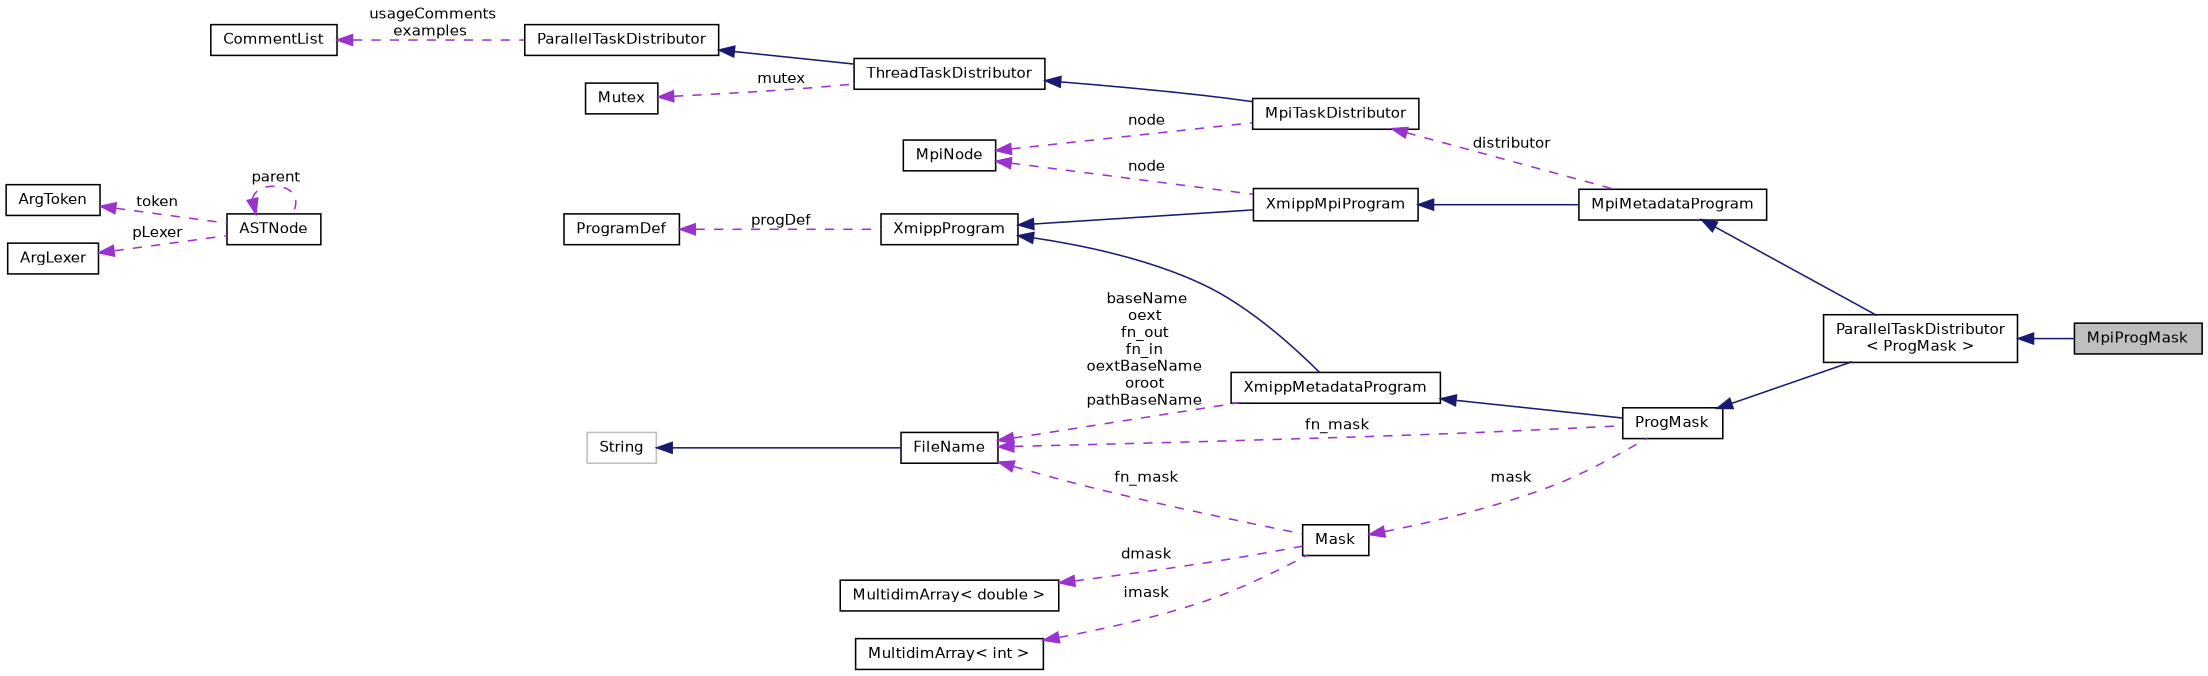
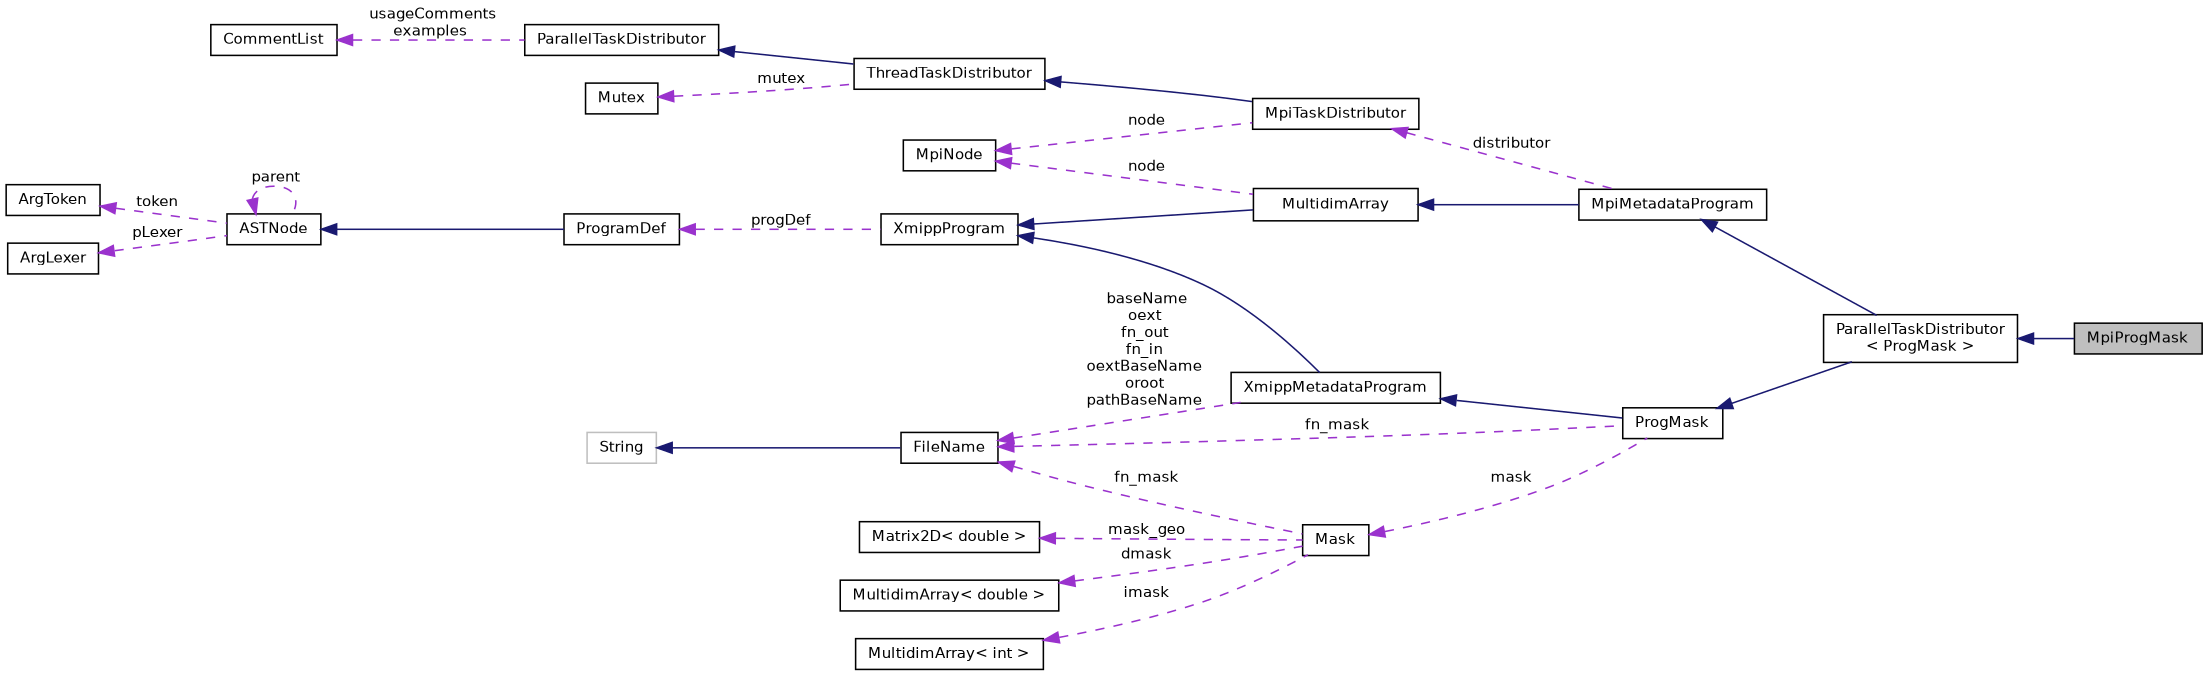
node "XmippMpiProgram": label "XmippMpiProgram" -> "MultidimArray"
edge "ProgramDef" -> "ASTNode": added
node "Matrix2D< double >": added
